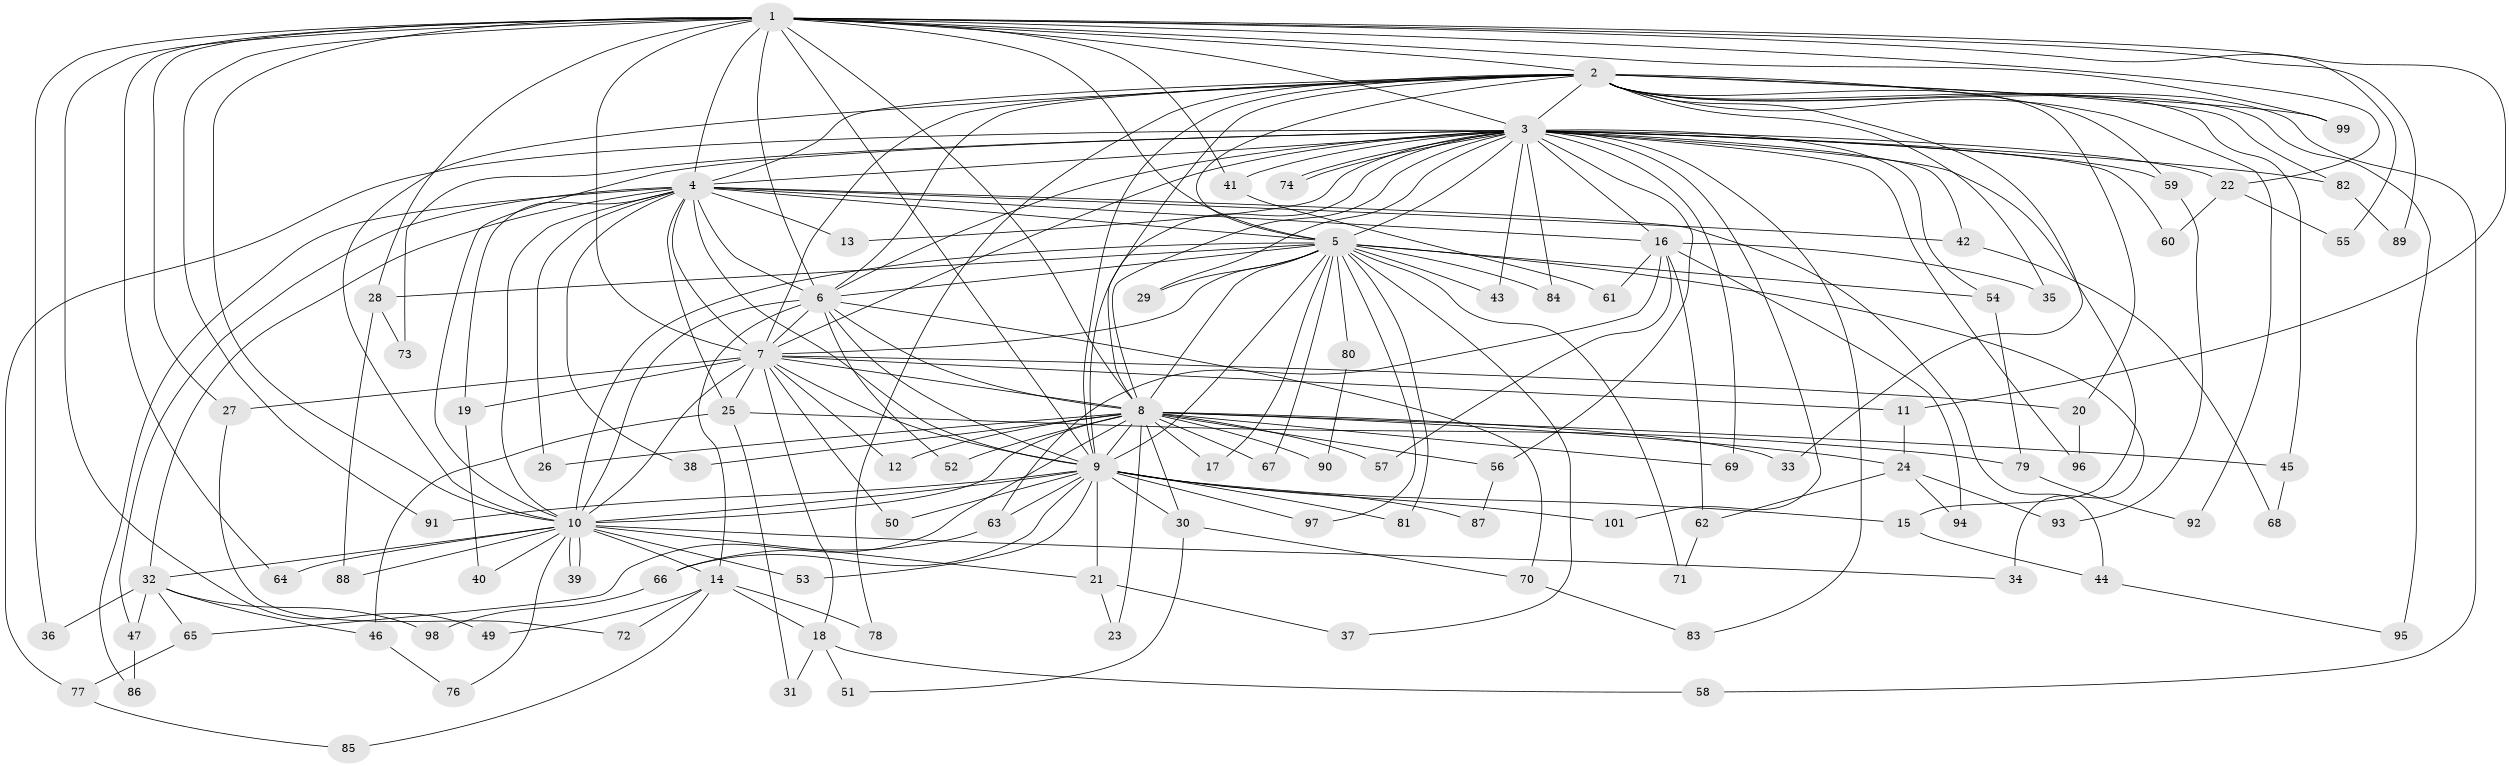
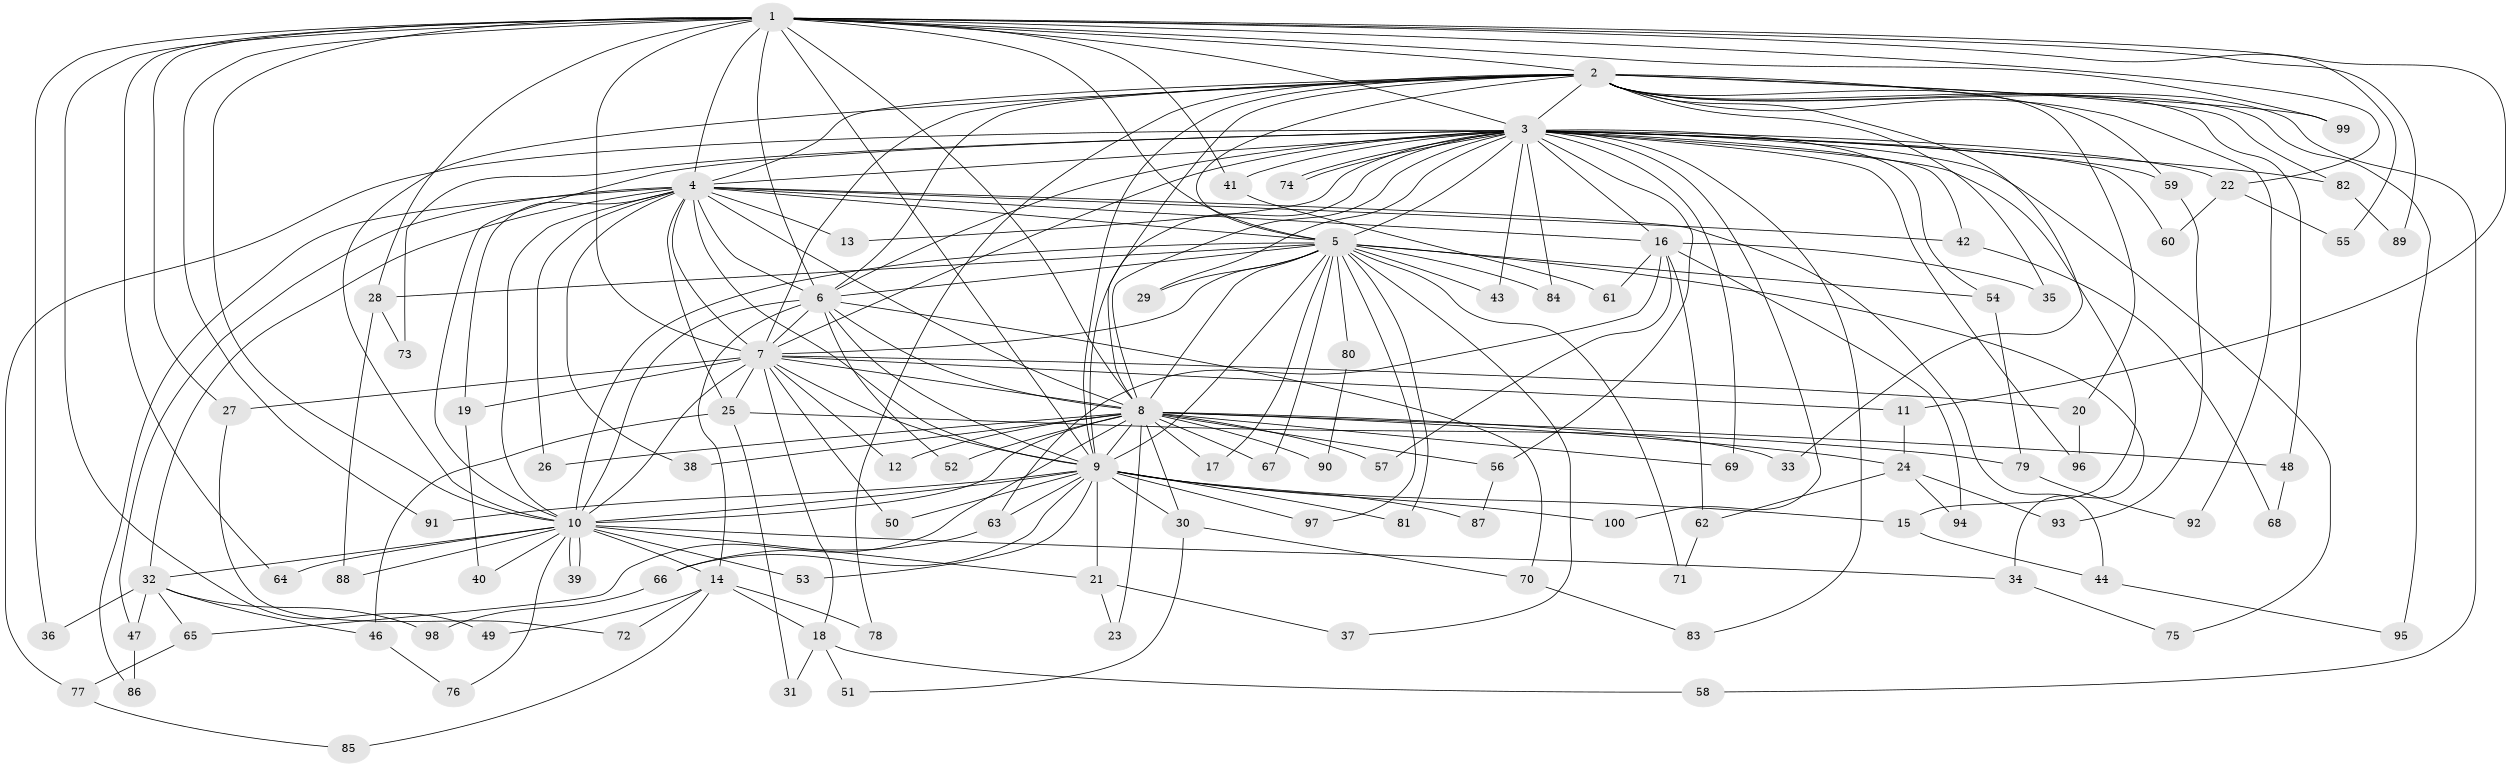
edge "4" -- "8": added
node "45": label "45" -> "48"
node "101": label "101" -> "100"
node "75": added
